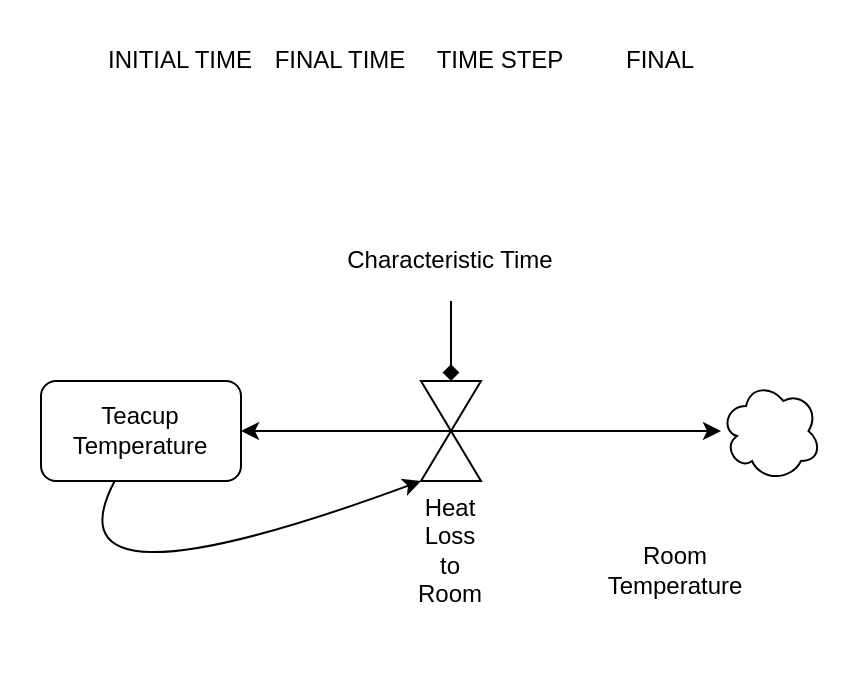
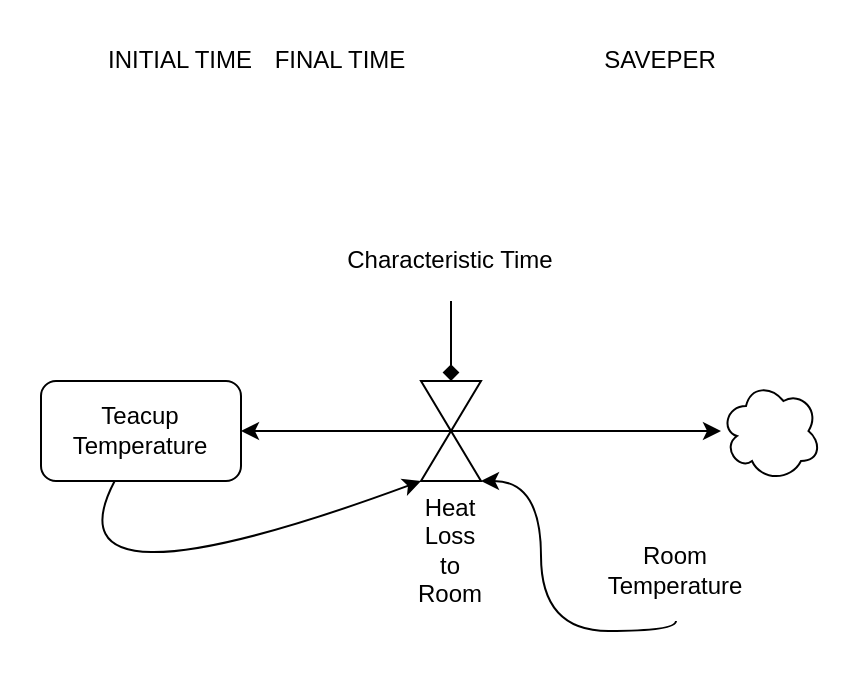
node "TIME STEP": removed
node "FINAL": label "FINAL" -> "SAVEPER"
edge "Room Temperature" -> "Heat Loss to Room": added
